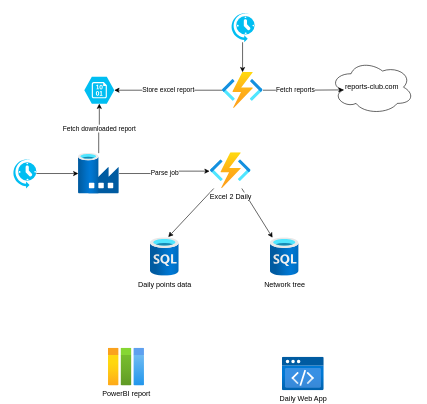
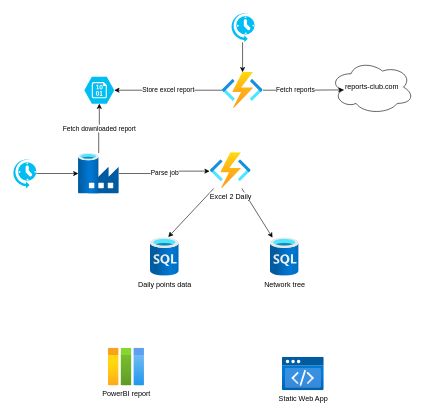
node "Daily Web App": label "Daily Web App" -> "Static Web App"
